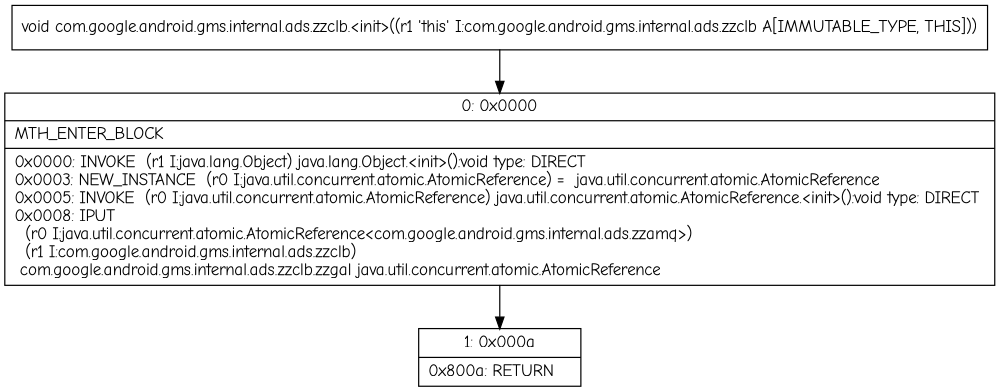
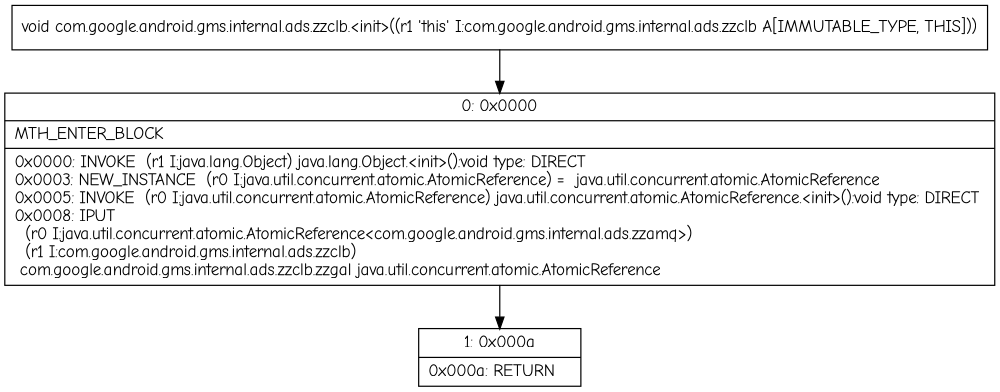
node "1: 0x000a": text "0x800a: RETURN" -> "0x000a: RETURN"
